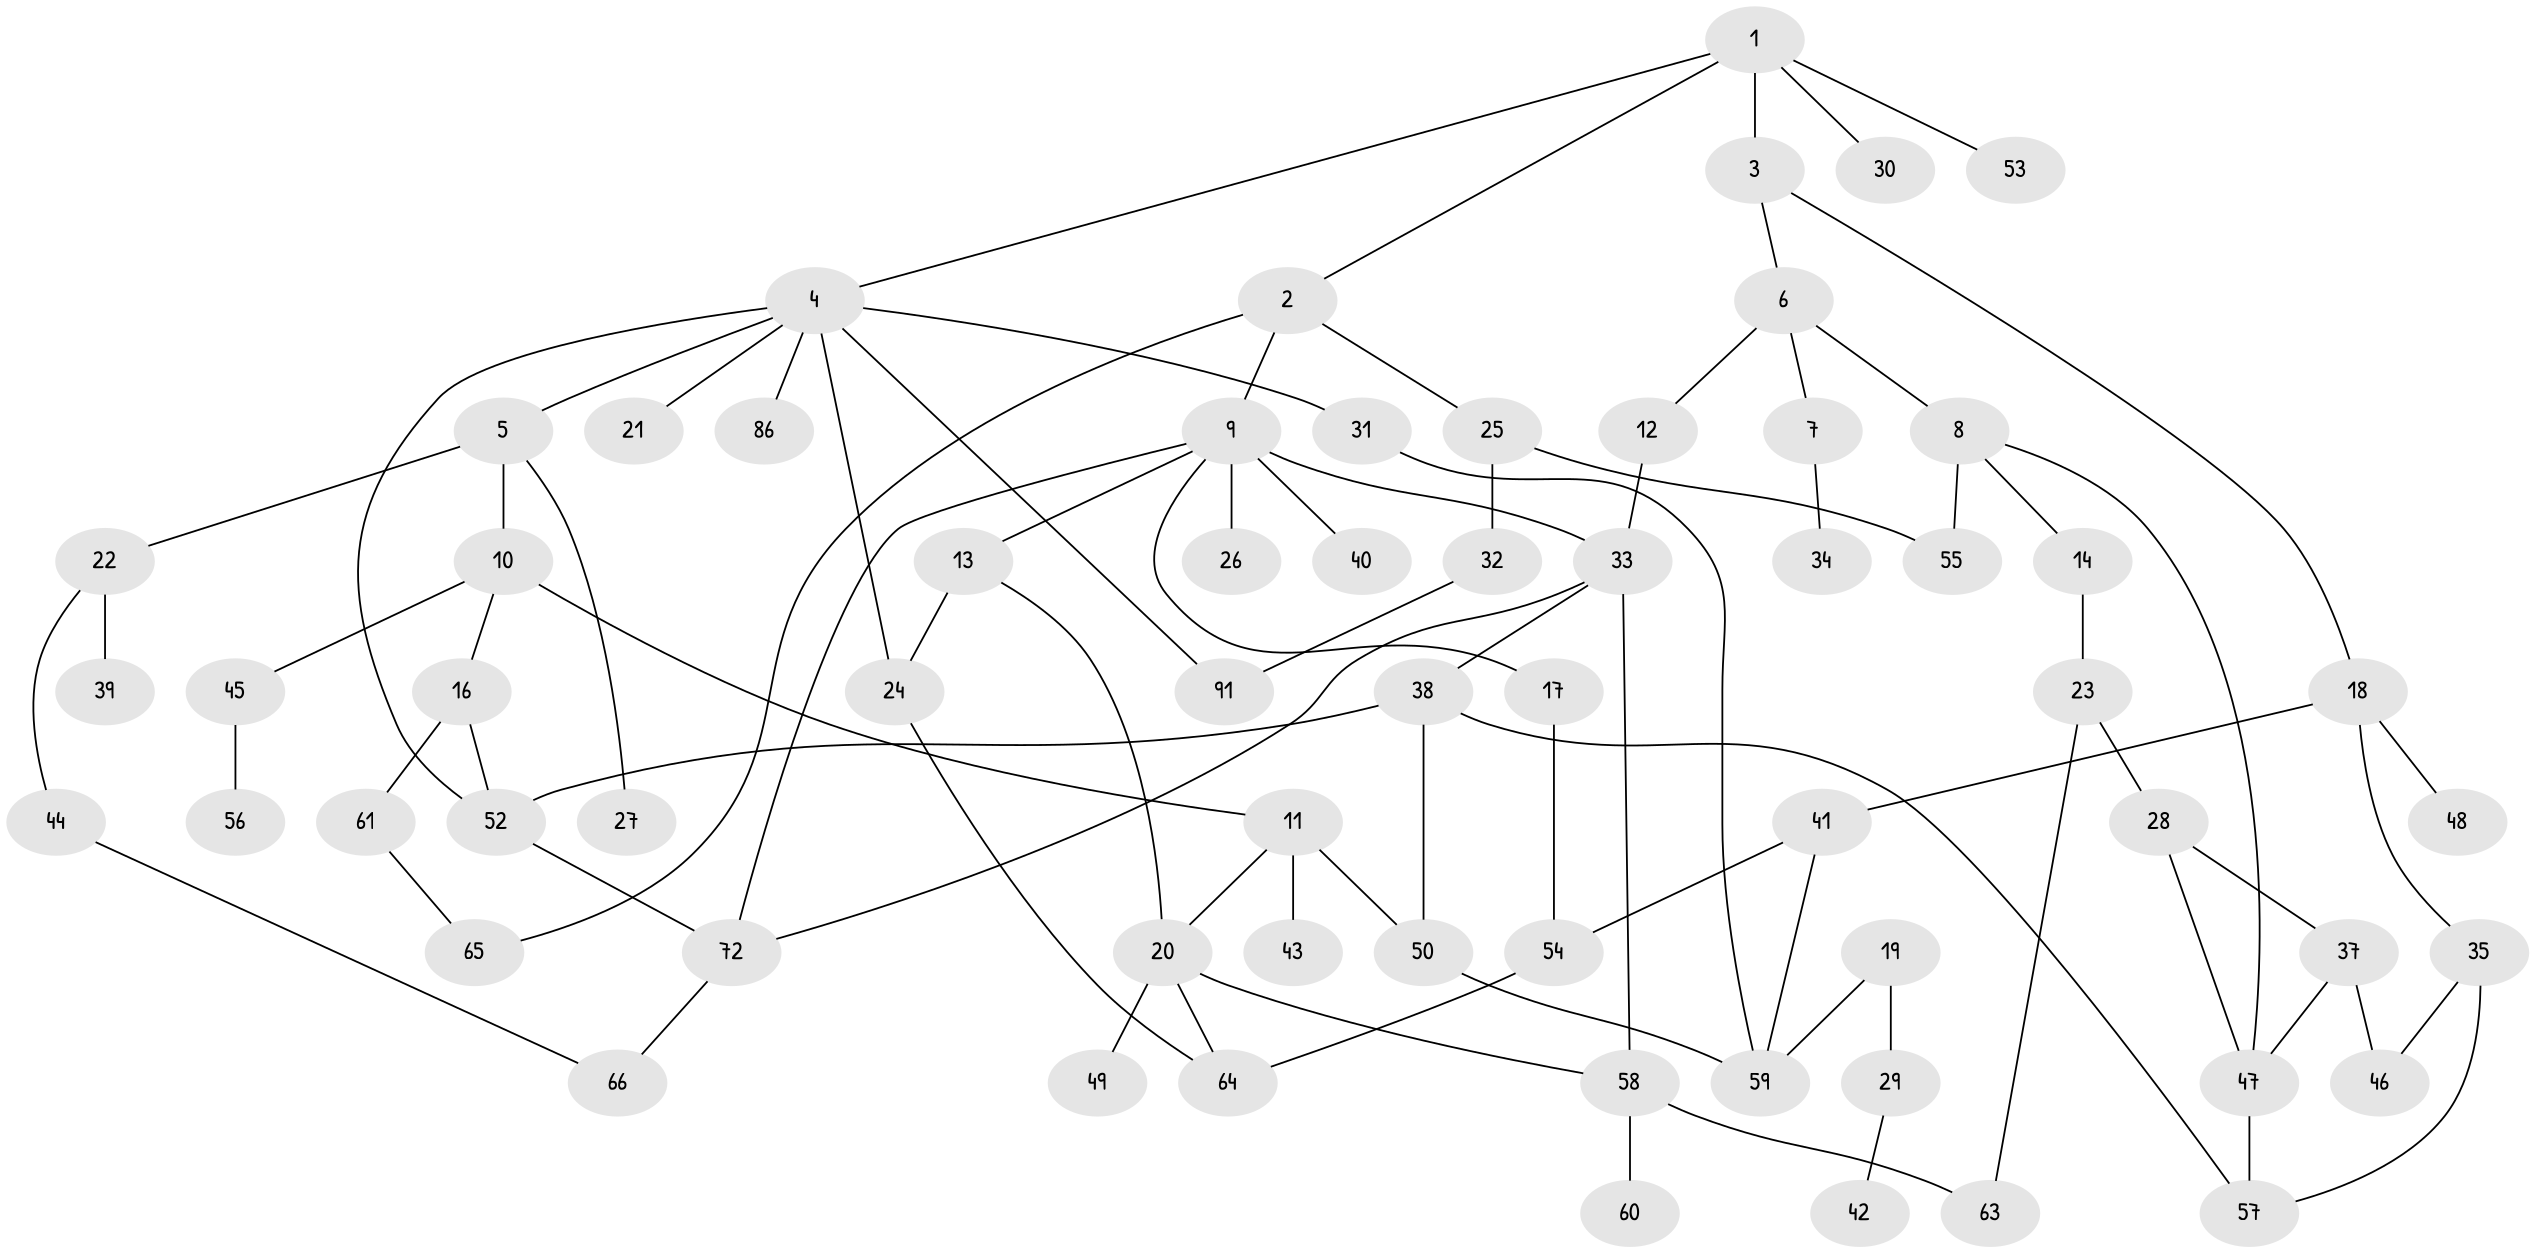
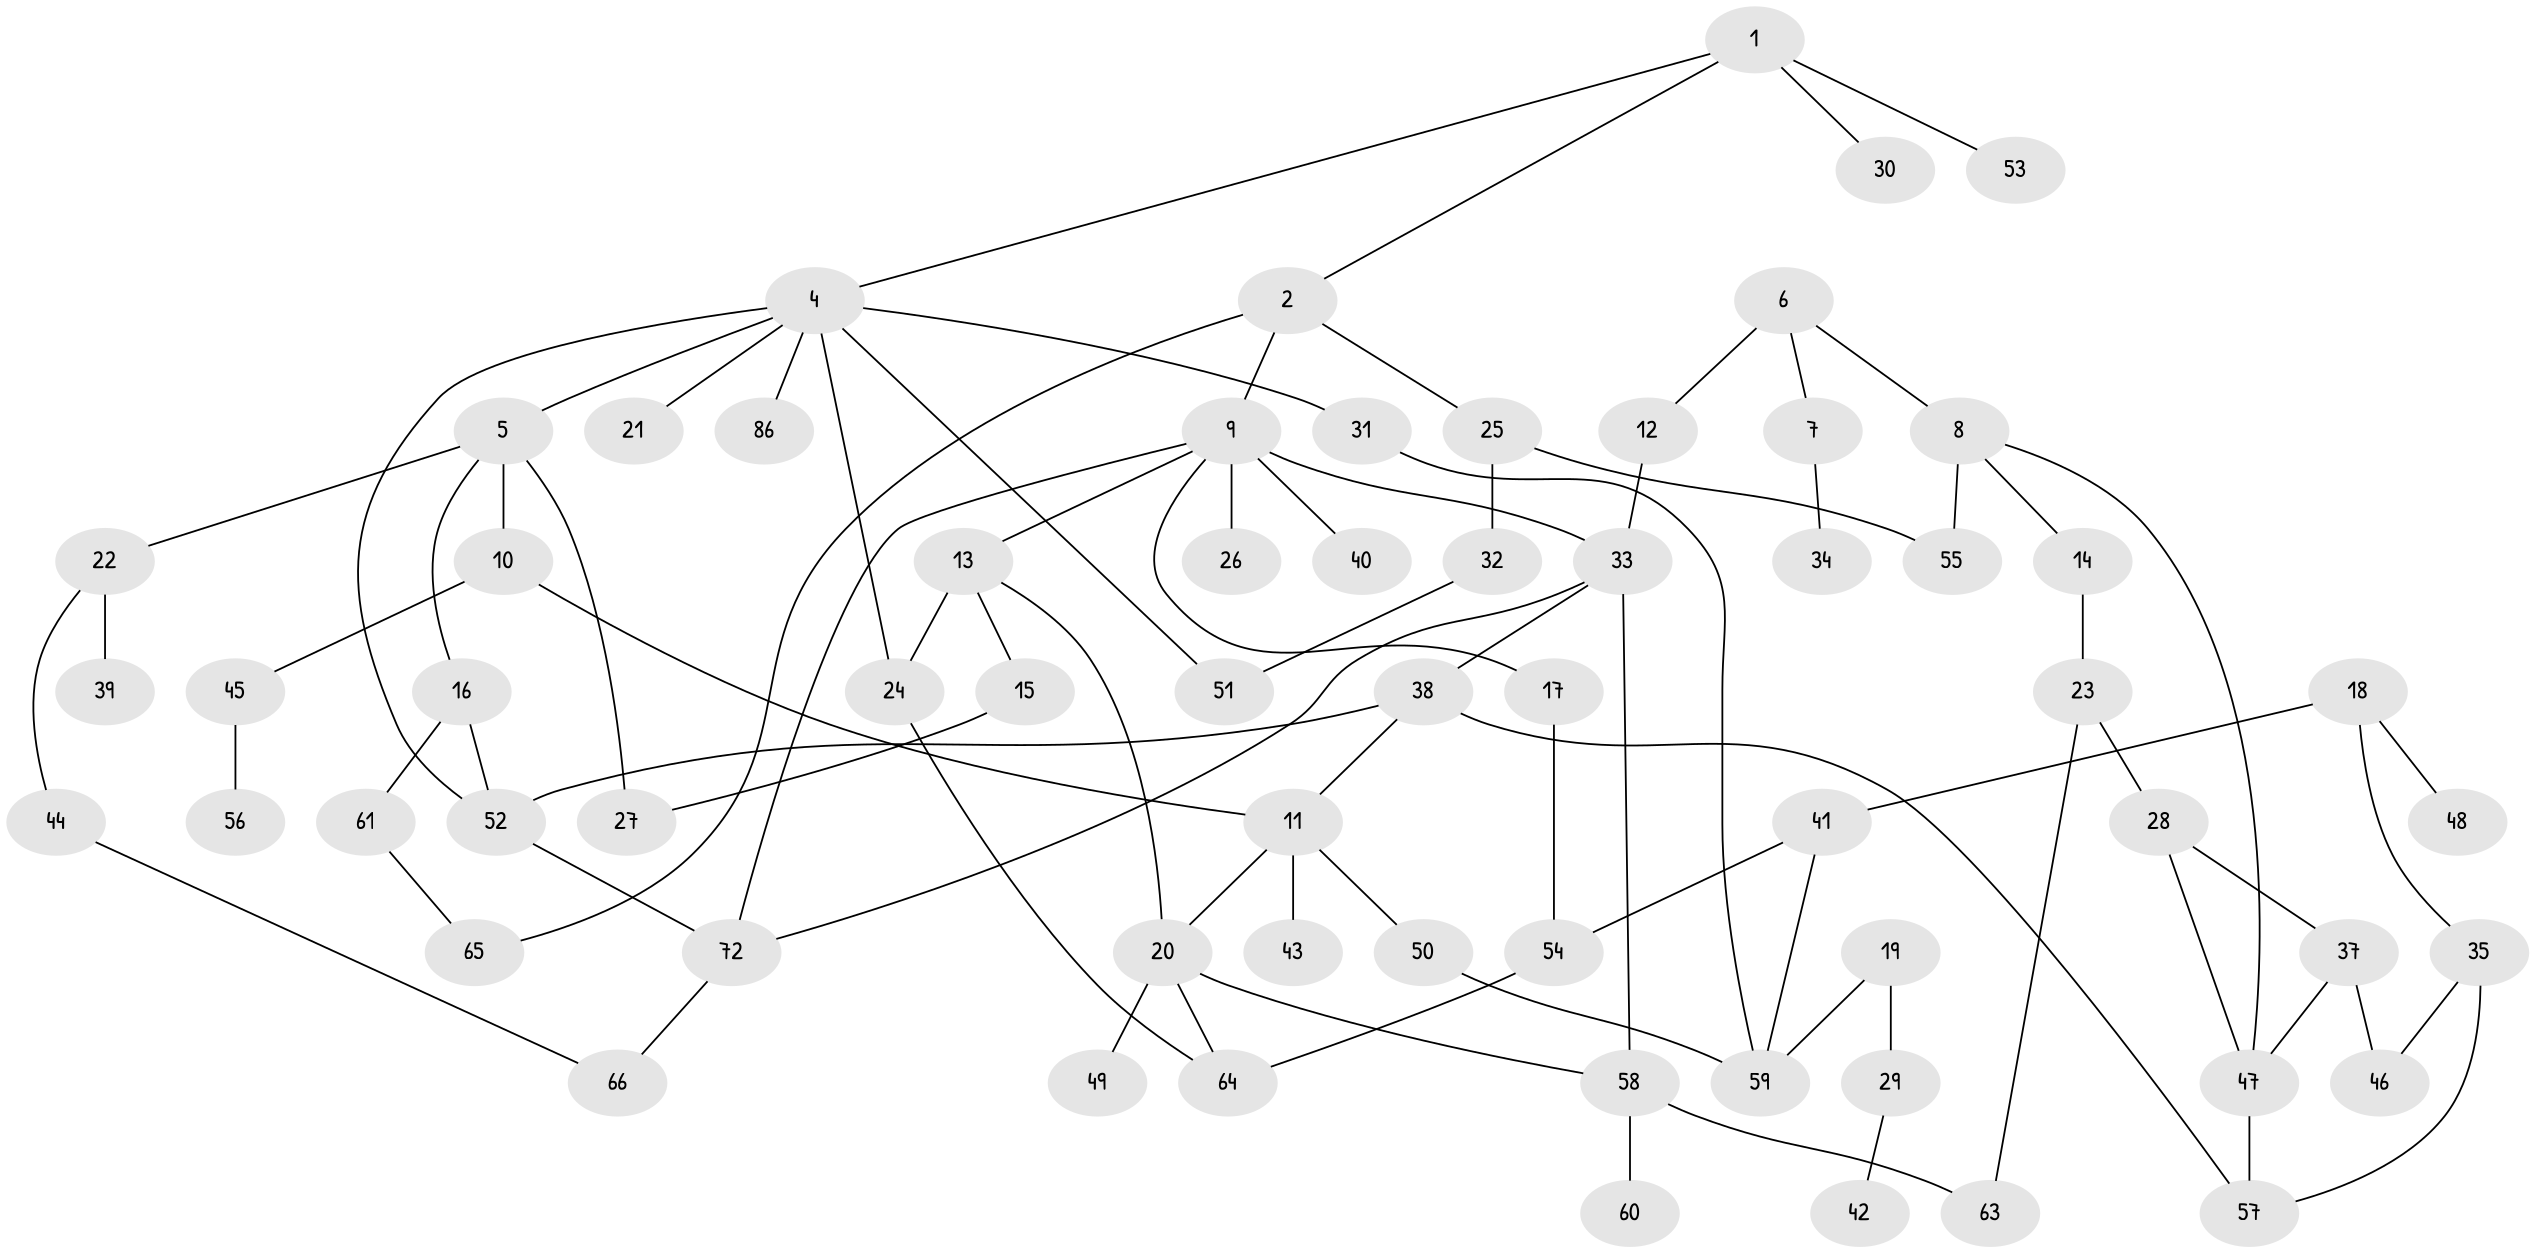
node "3": removed
edge "10" -- "16": now "5" -- "16"
node "15": added
node "91": label "91" -> "51"
edge "38" -- "50": now "38" -- "11"
